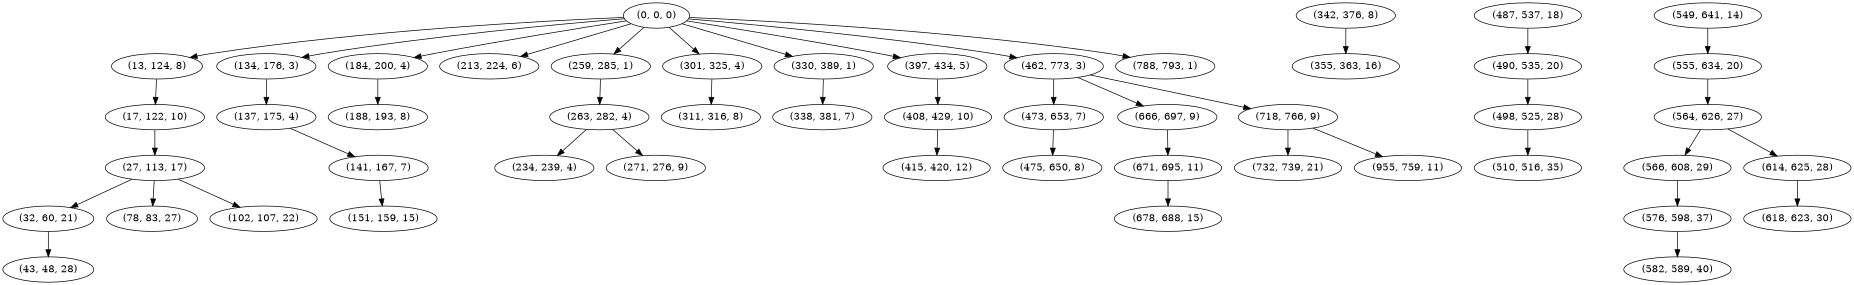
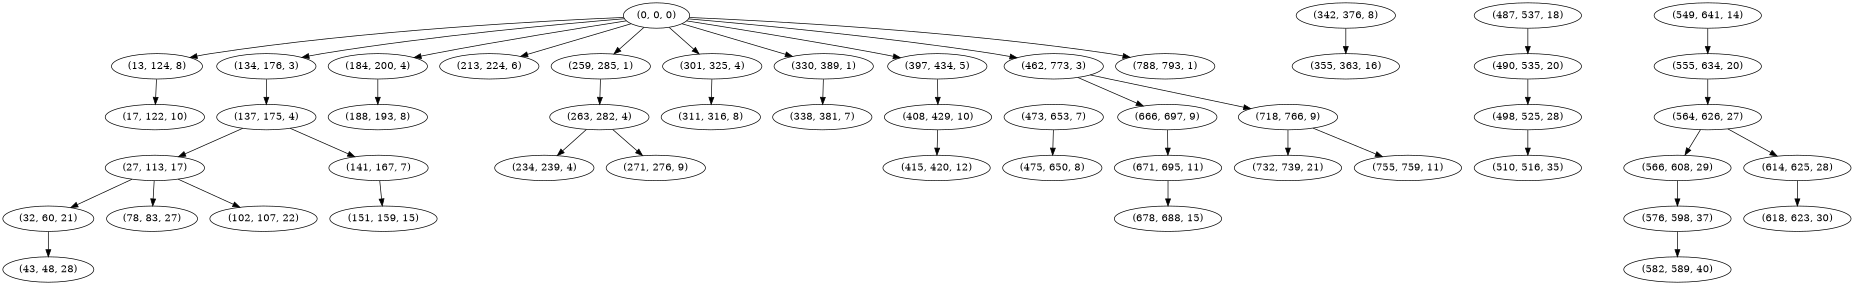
edge "(462, 773, 3)" -> "(473, 653, 7)": removed
edge "(17, 122, 10)" -> "(27, 113, 17)": now "(137, 175, 4)" -> "(27, 113, 17)"
node "(955, 759, 11)": label "(955, 759, 11)" -> "(755, 759, 11)"
